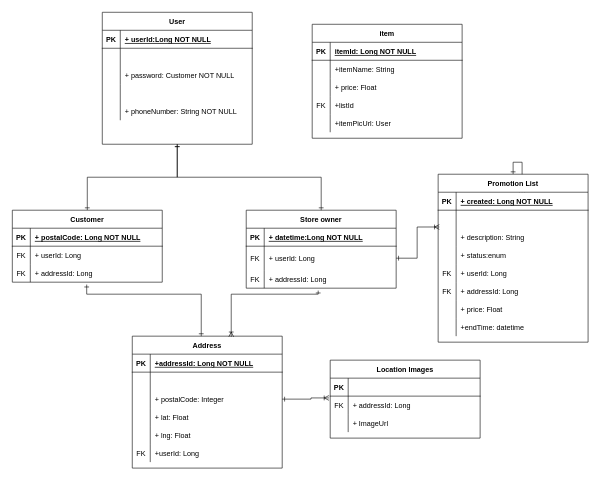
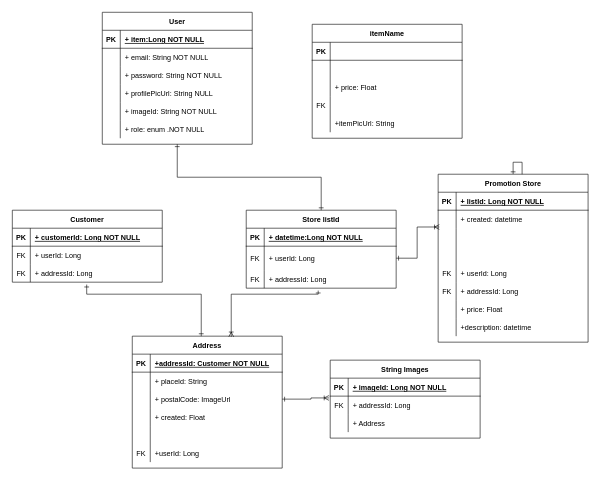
node "item": label "item" -> "itemName"
node "+ userId:Long NOT NULL": label "+ userId:Long NOT NULL" -> "+ item:Long NOT NULL"
node "itemId: Long NOT NULL": removed
node "+ email: String NOT NULL": added
node "+itemName: String": removed
node "+ password: Customer NOT NULL": label "+ password: Customer NOT NULL" -> "+ password: String NOT NULL"
node "+ profilePicUrl: String NULL": added
node "+listId": removed
node "+ phoneNumber: String NOT NULL": label "+ phoneNumber: String NOT NULL" -> "+ imageId: String NOT NULL"
node "+itemPicUrl: User": label "+itemPicUrl: User" -> "+itemPicUrl: String"
node "+ role: enum .NOT NULL": added
edge "User" -- "Customer": removed
node "Promotion List": label "Promotion List" -> "Promotion Store"
node "+ created: Long NOT NULL": label "+ created: Long NOT NULL" -> "+ listId: Long NOT NULL"
node "+ created: datetime": added
node "Store owner": label "Store owner" -> "Store listId"
node "+ description: String": removed
node "+ postalCode: Long NOT NULL": label "+ postalCode: Long NOT NULL" -> "+ customerId: Long NOT NULL"
node "+ status:enum": removed
node "+endTime: datetime": label "+endTime: datetime" -> "+description: datetime"
node "+addressId: Long NOT NULL": label "+addressId: Long NOT NULL" -> "+addressId: Customer NOT NULL"
node "Location Images": label "Location Images" -> "String Images"
node "+ placeId: String": added
node "+ imageId: Long NOT NULL": added
node "+ postalCode: Integer": label "+ postalCode: Integer" -> "+ postalCode: ImageUrl"
node "+ lat: Float": label "+ lat: Float" -> "+ created: Float"
node "+ ImageUrl": label "+ ImageUrl" -> "+ Address"
node "+ lng: Float": removed
